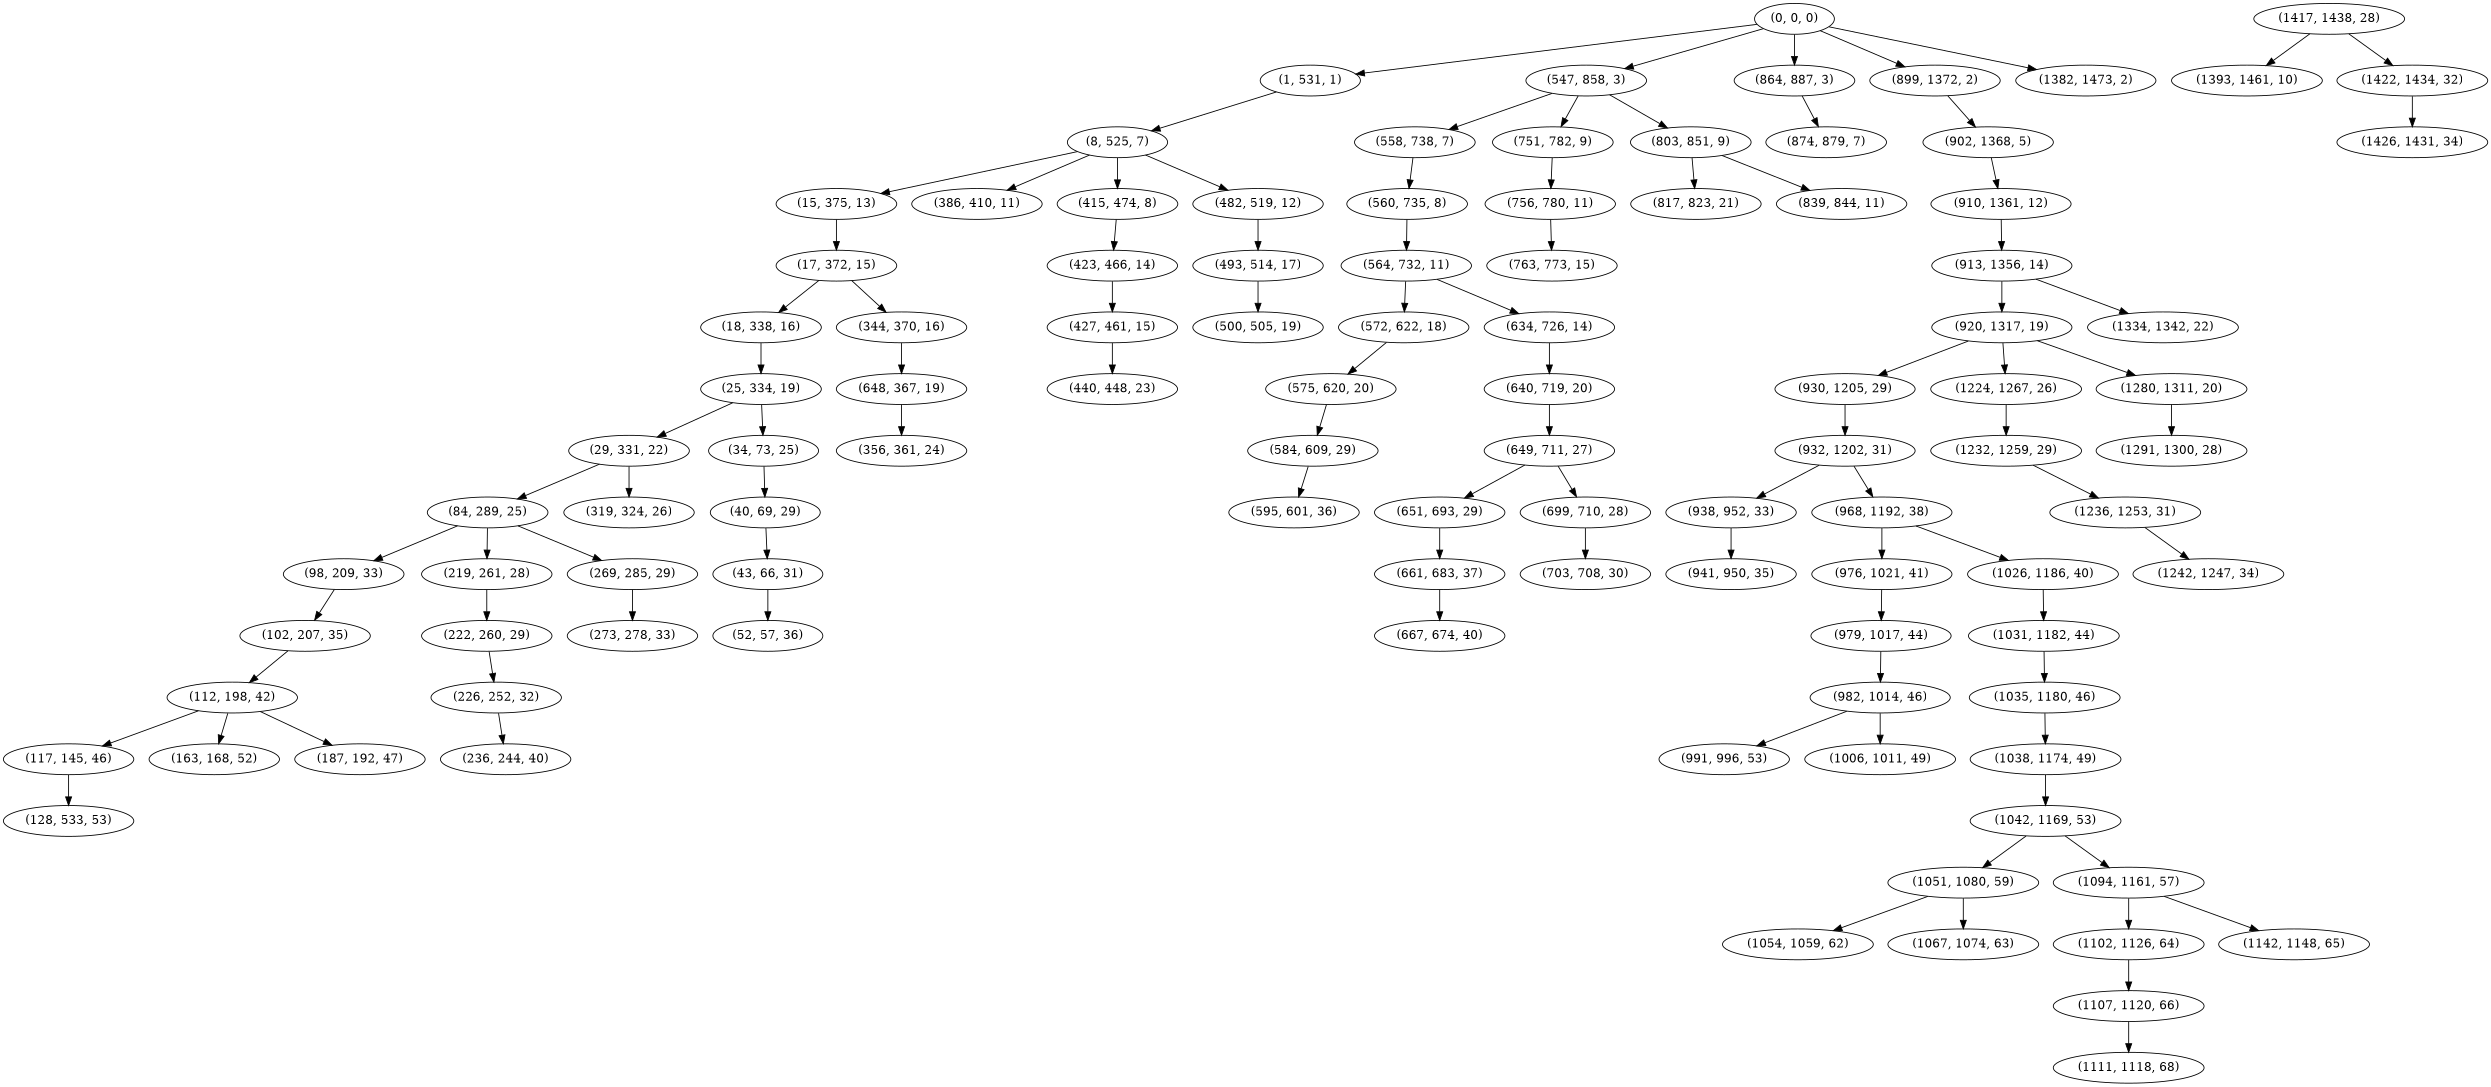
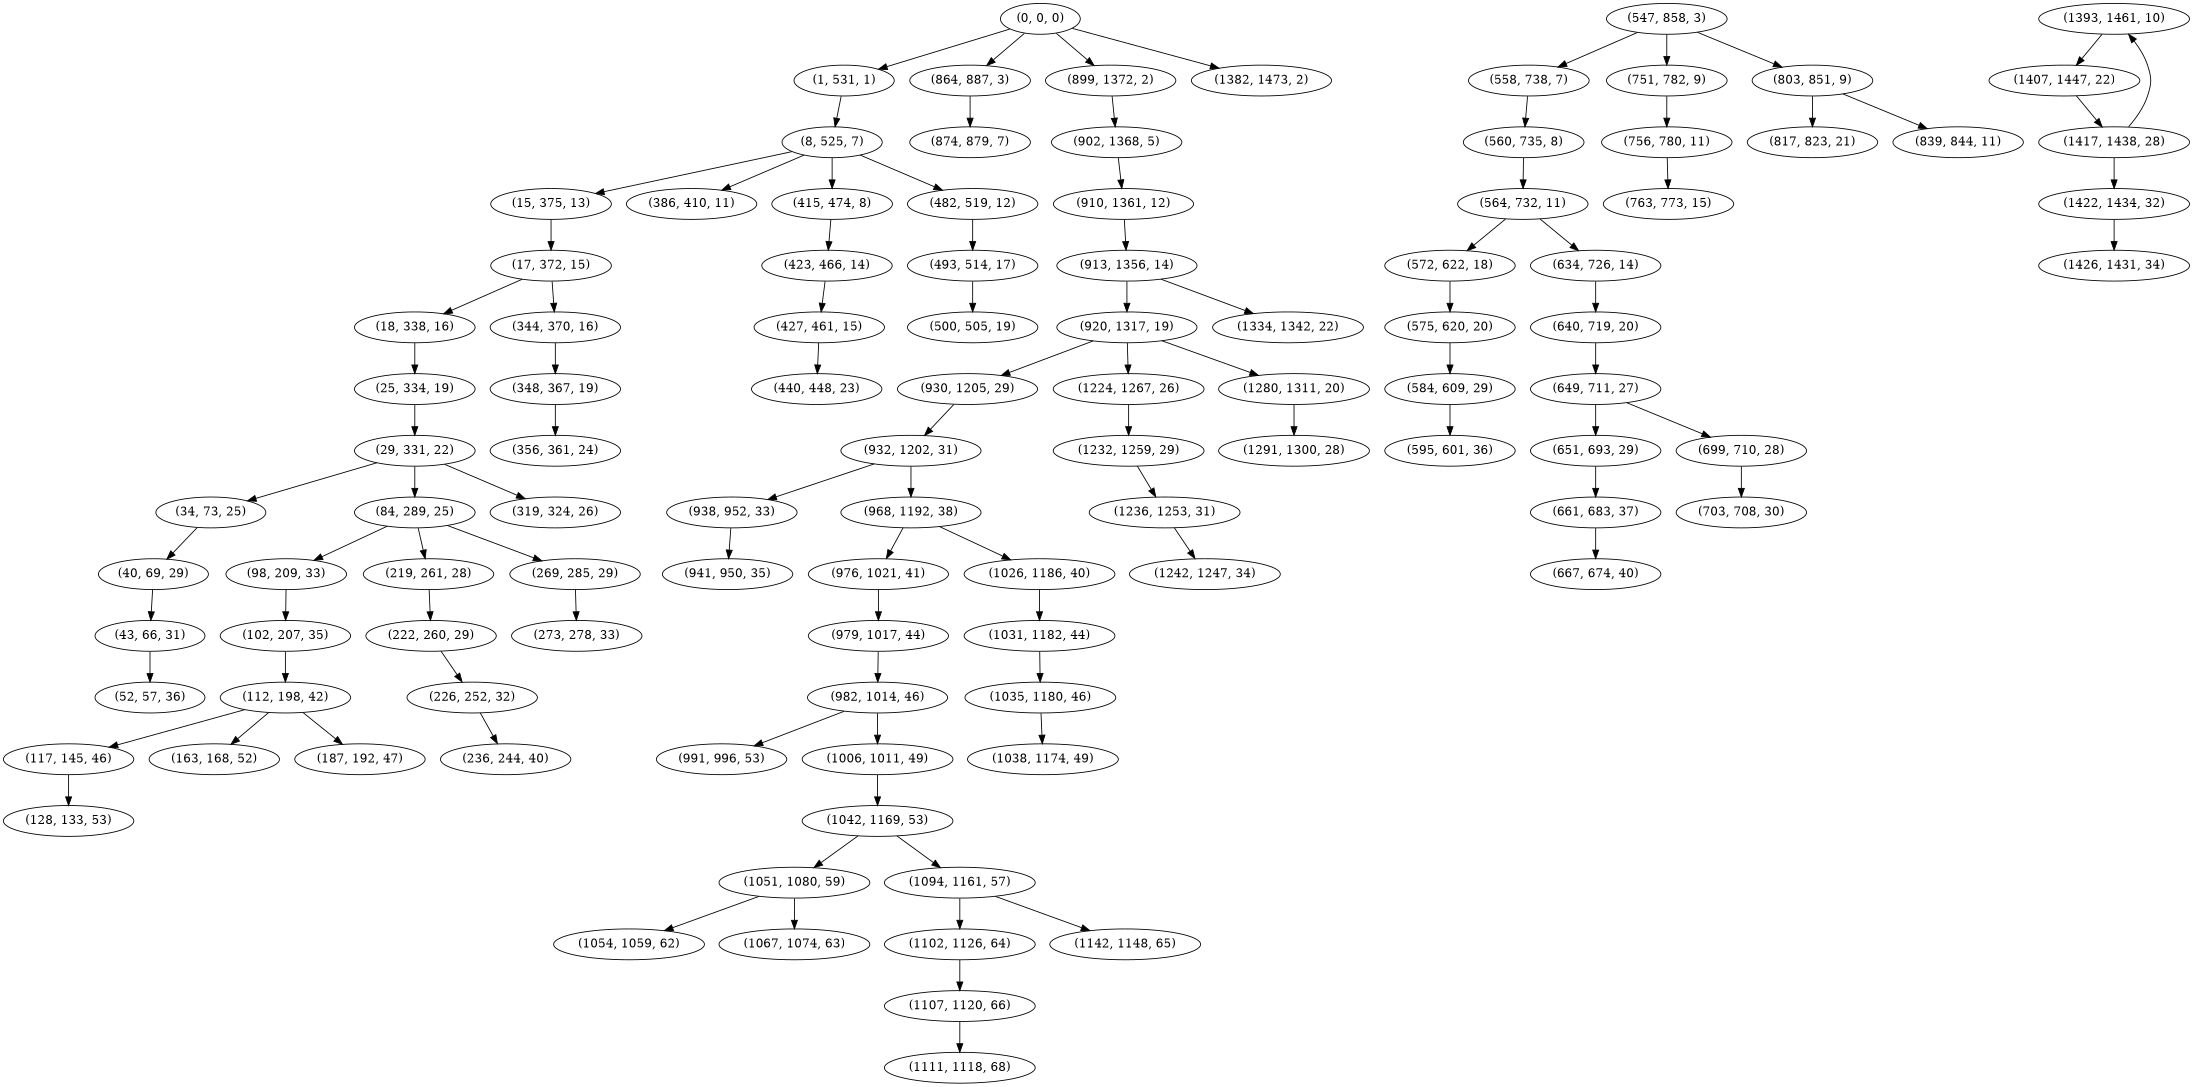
edge "(0, 0, 0)" -> "(547, 858, 3)": removed
node "(1407, 1447, 22)": added
node "(648, 367, 19)": label "(648, 367, 19)" -> "(348, 367, 19)"
edge "(25, 334, 19)" -> "(34, 73, 25)": now "(29, 331, 22)" -> "(34, 73, 25)"
edge "(1038, 1174, 49)" -> "(1042, 1169, 53)": now "(1006, 1011, 49)" -> "(1042, 1169, 53)"
node "(128, 533, 53)": label "(128, 533, 53)" -> "(128, 133, 53)"
